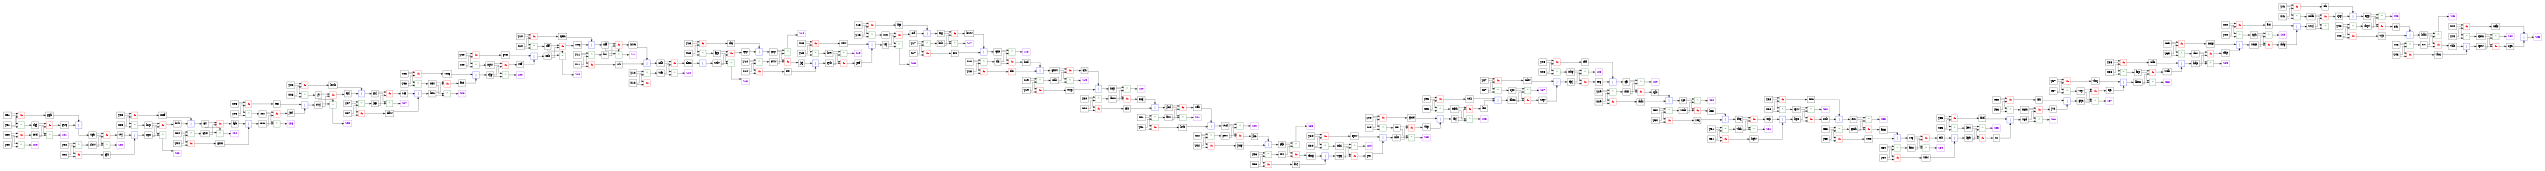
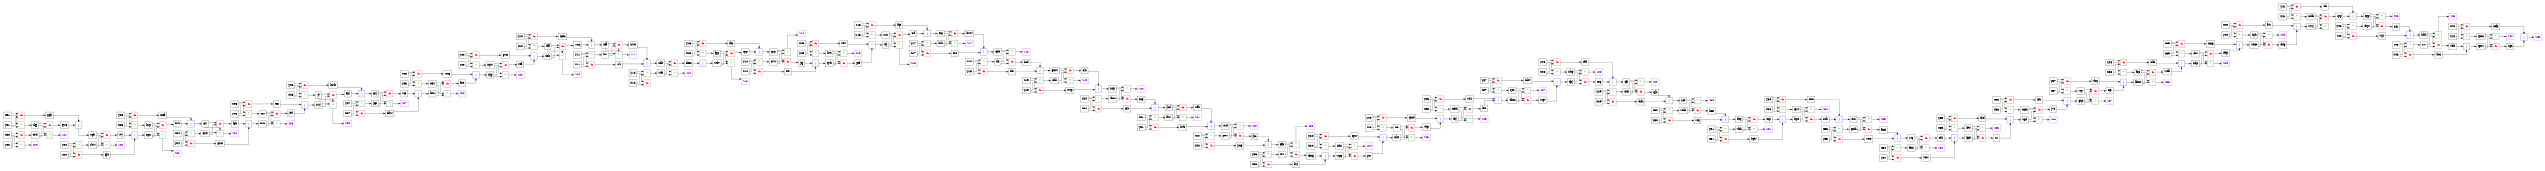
node "dsr": color red -> black
